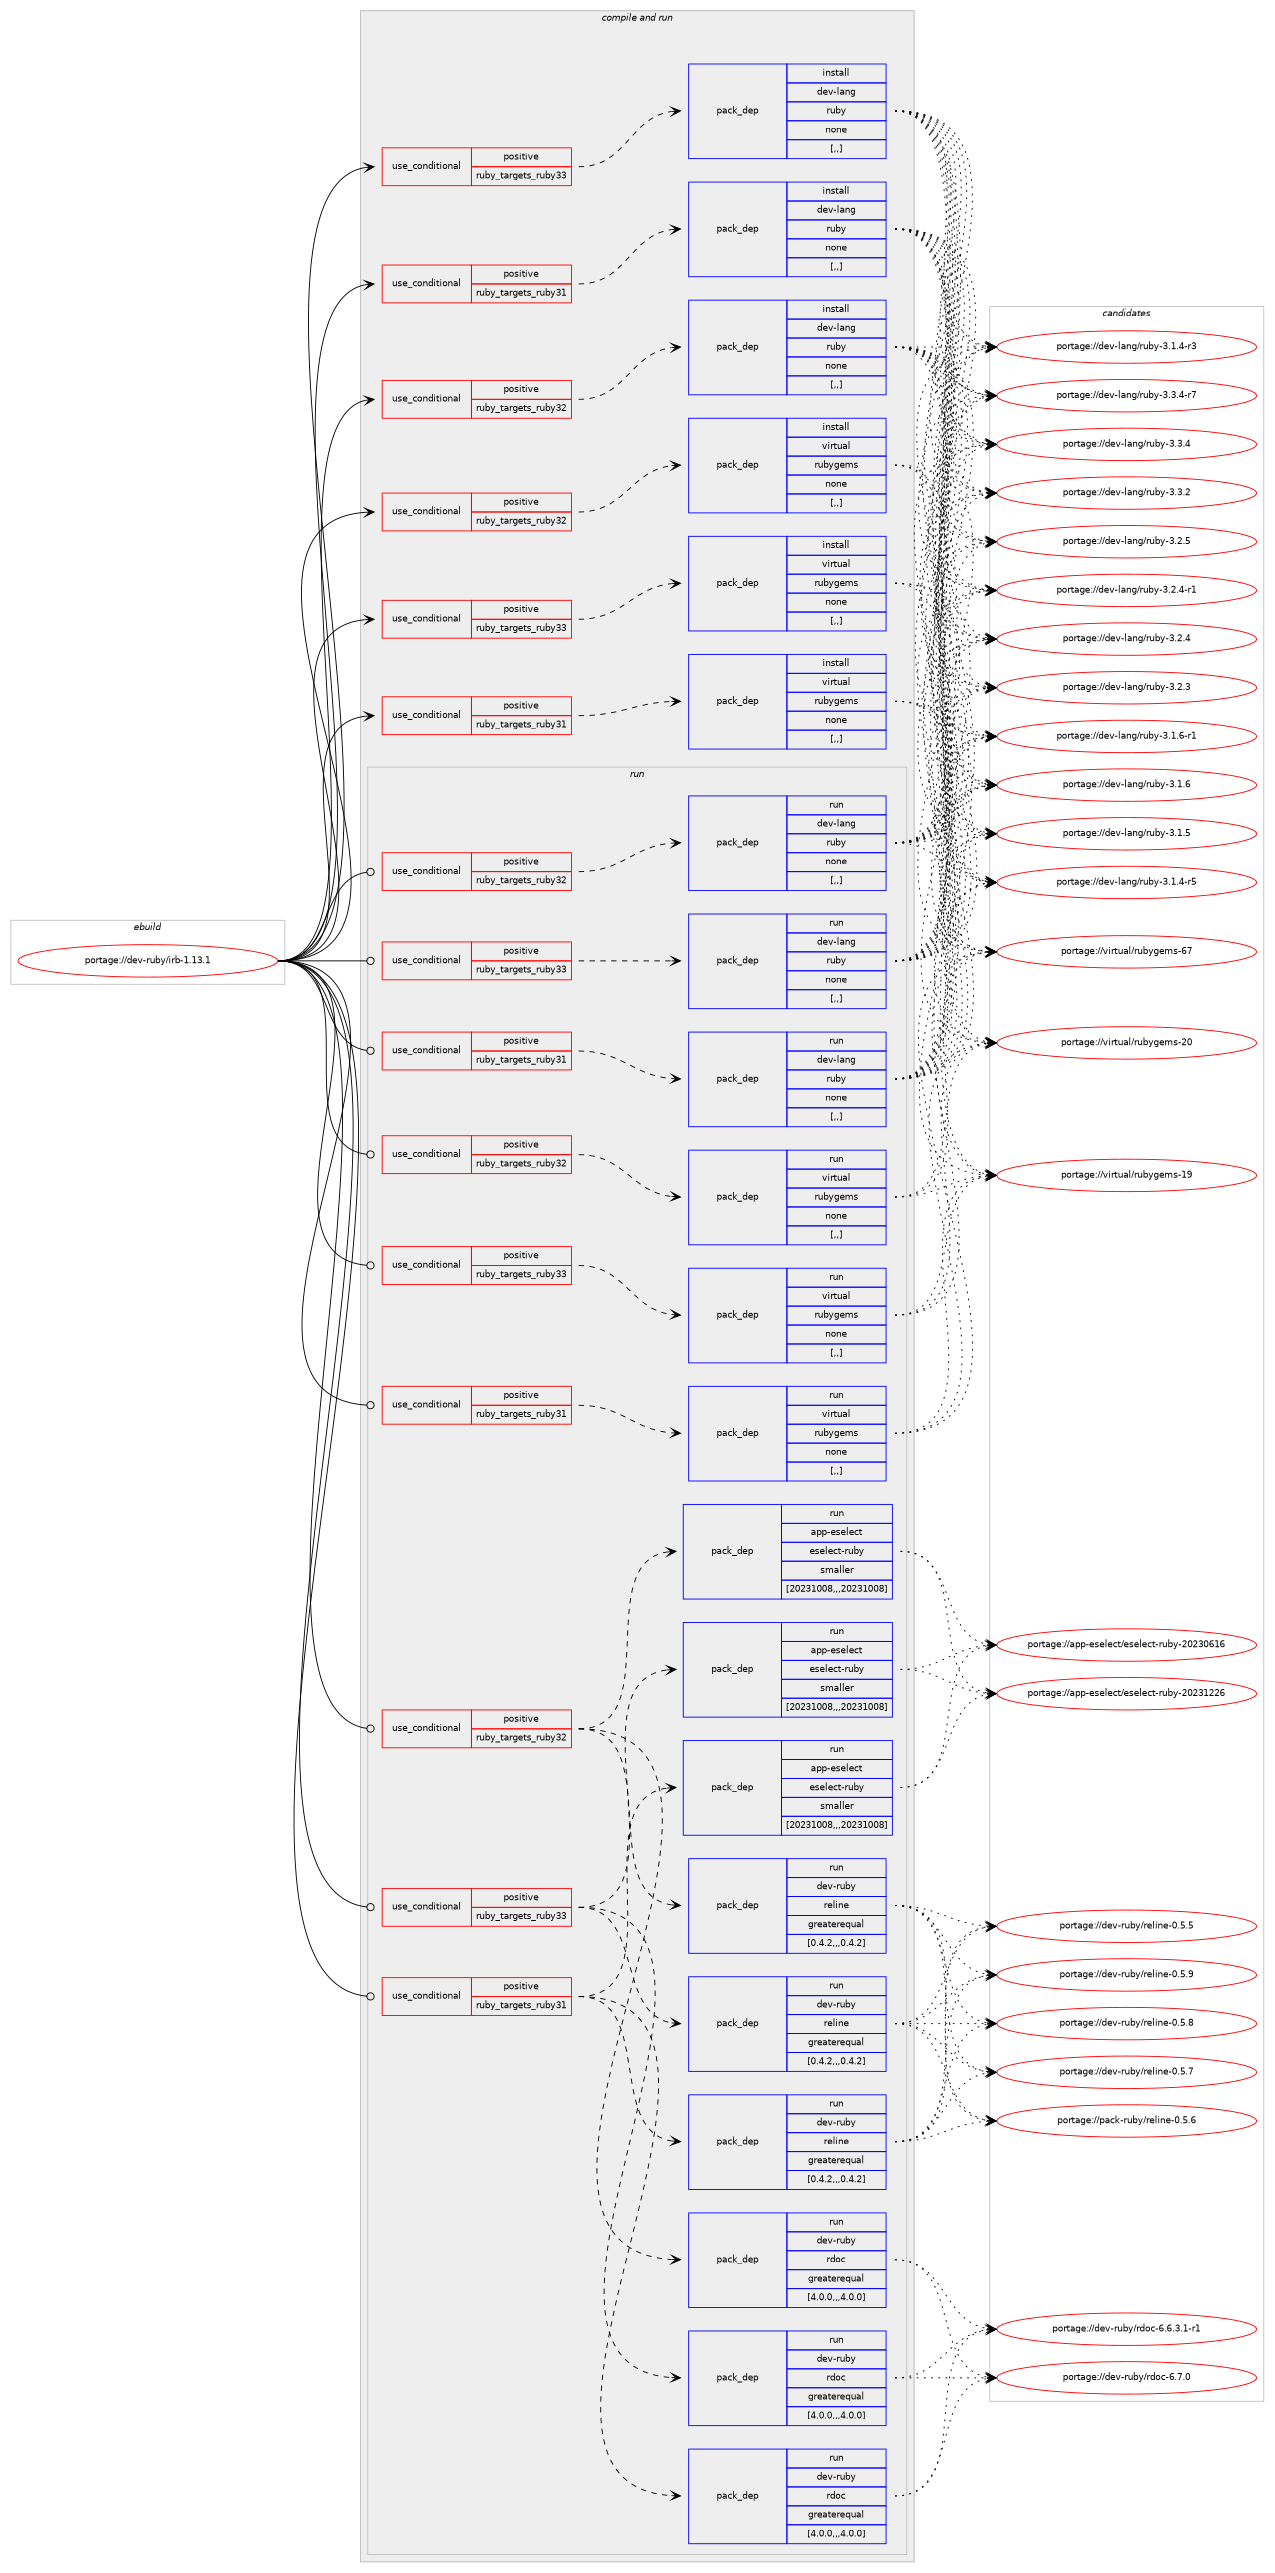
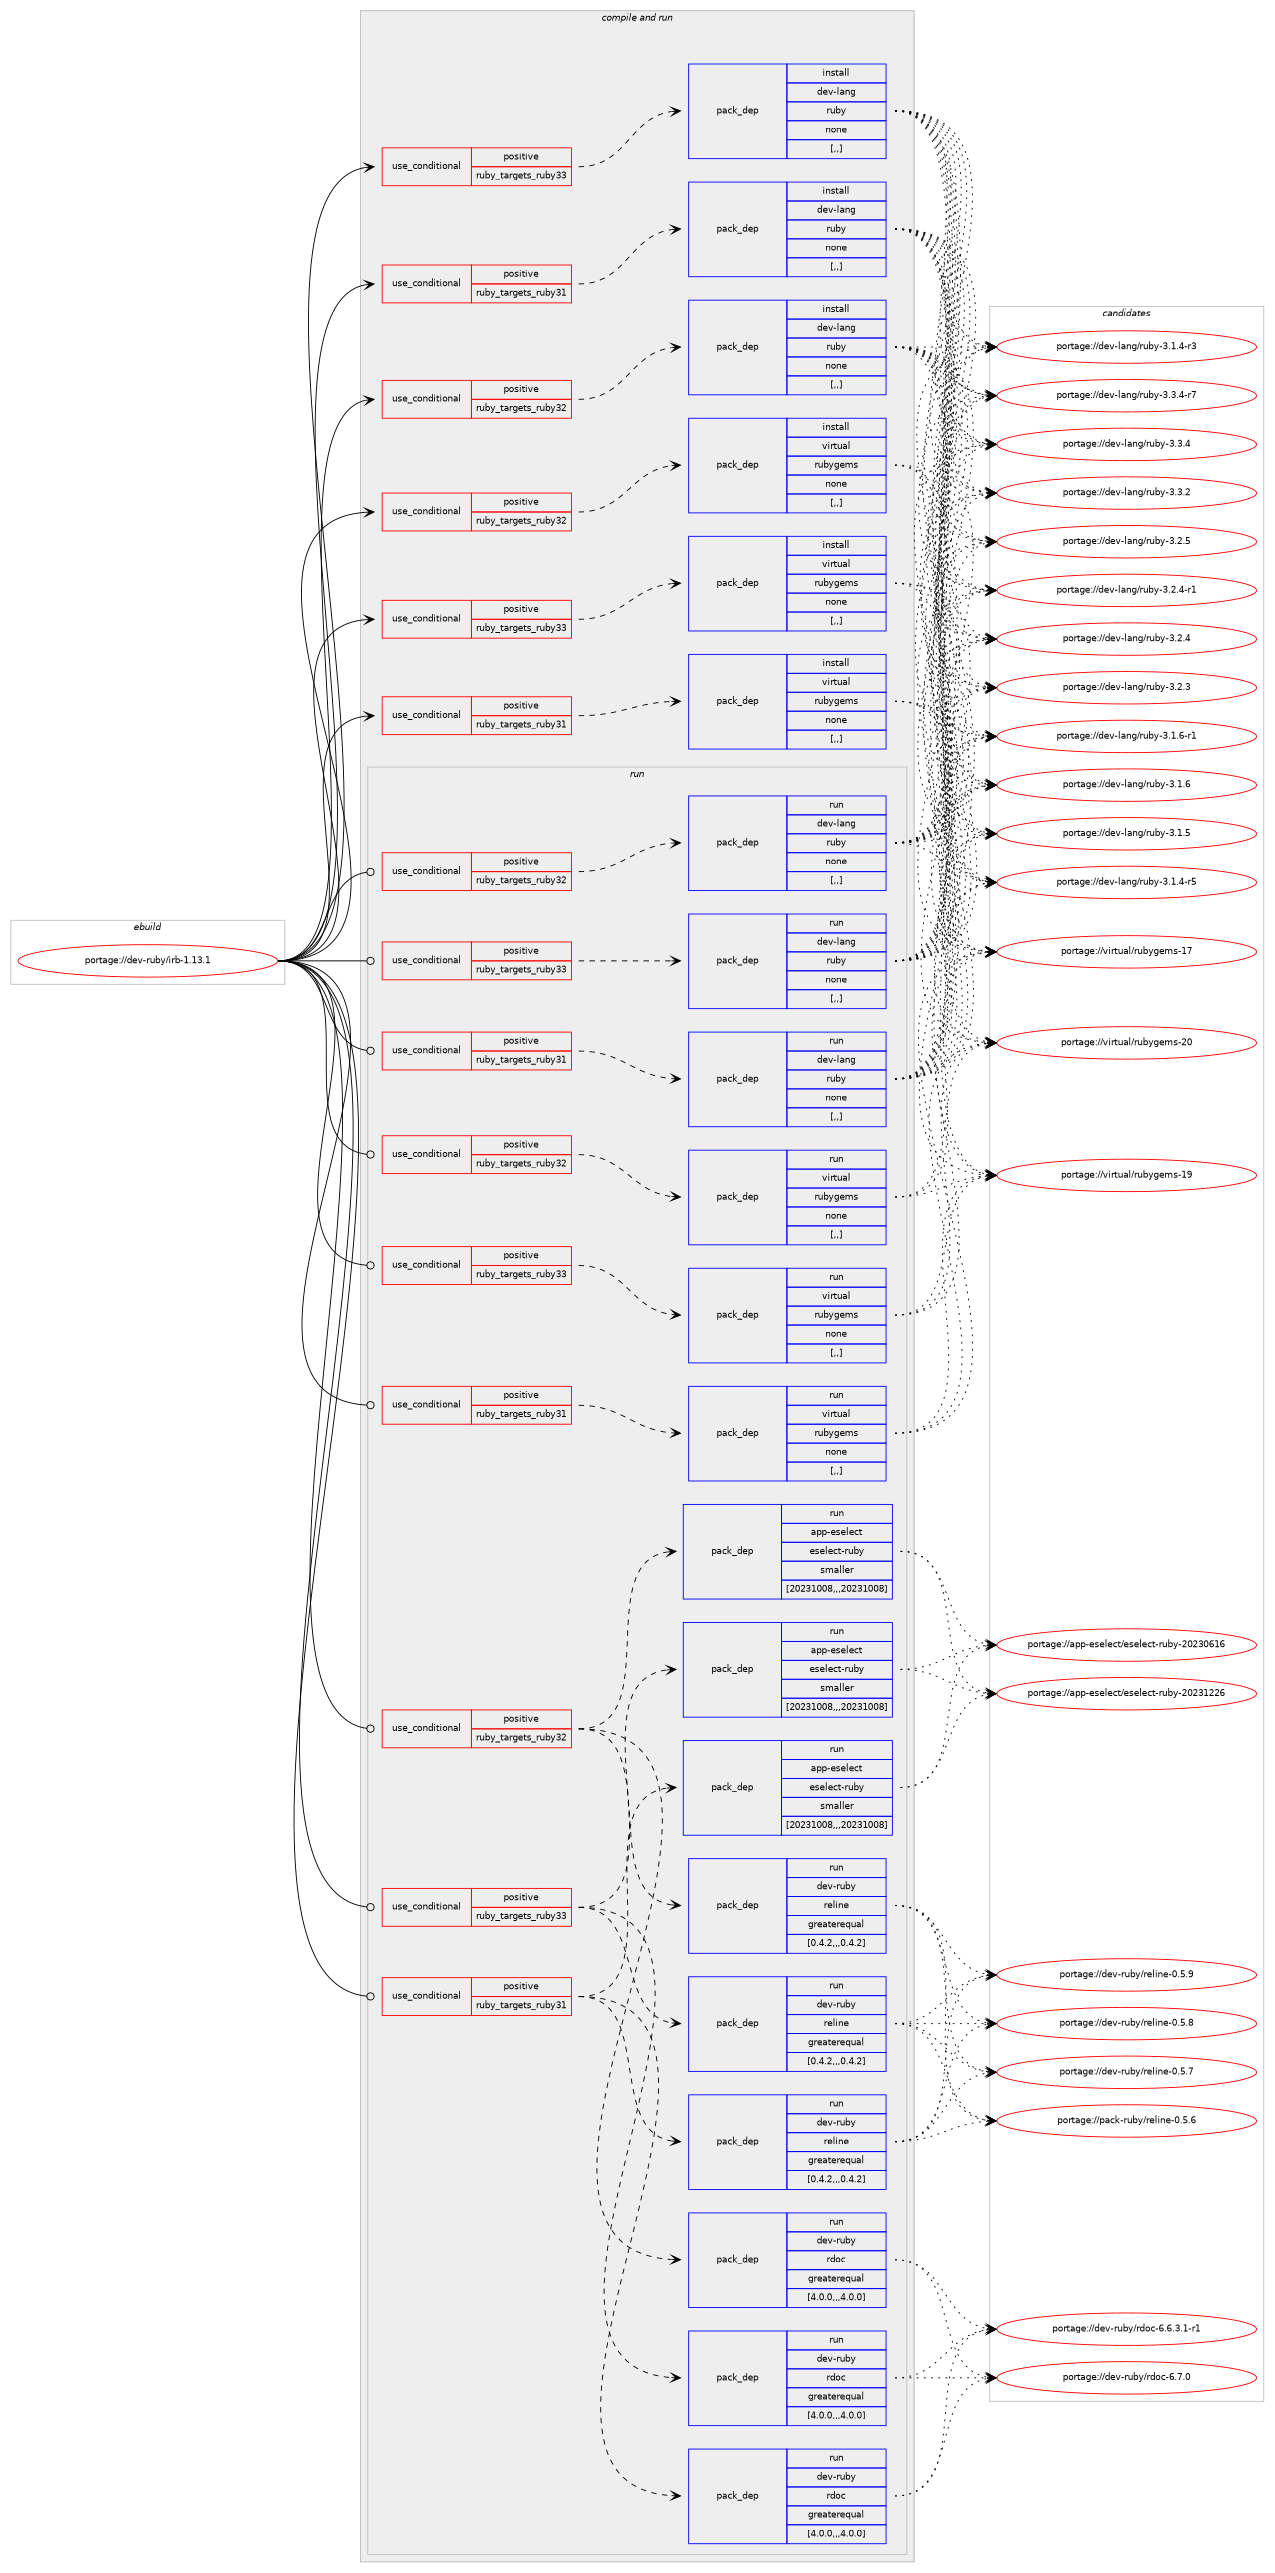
node "portage://virtual/rubygems-67": label "portage://virtual/rubygems-67" -> "portage://virtual/rubygems-17"
node "portage://dev-ruby/reline-0.5.5": removed
